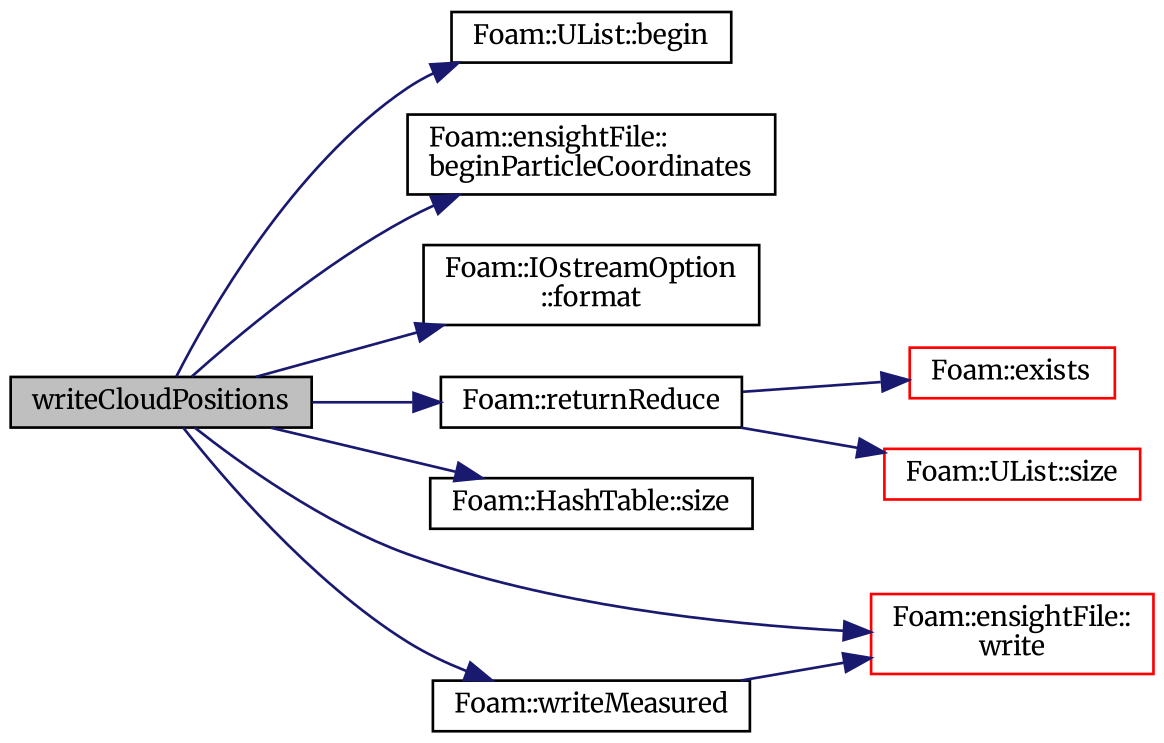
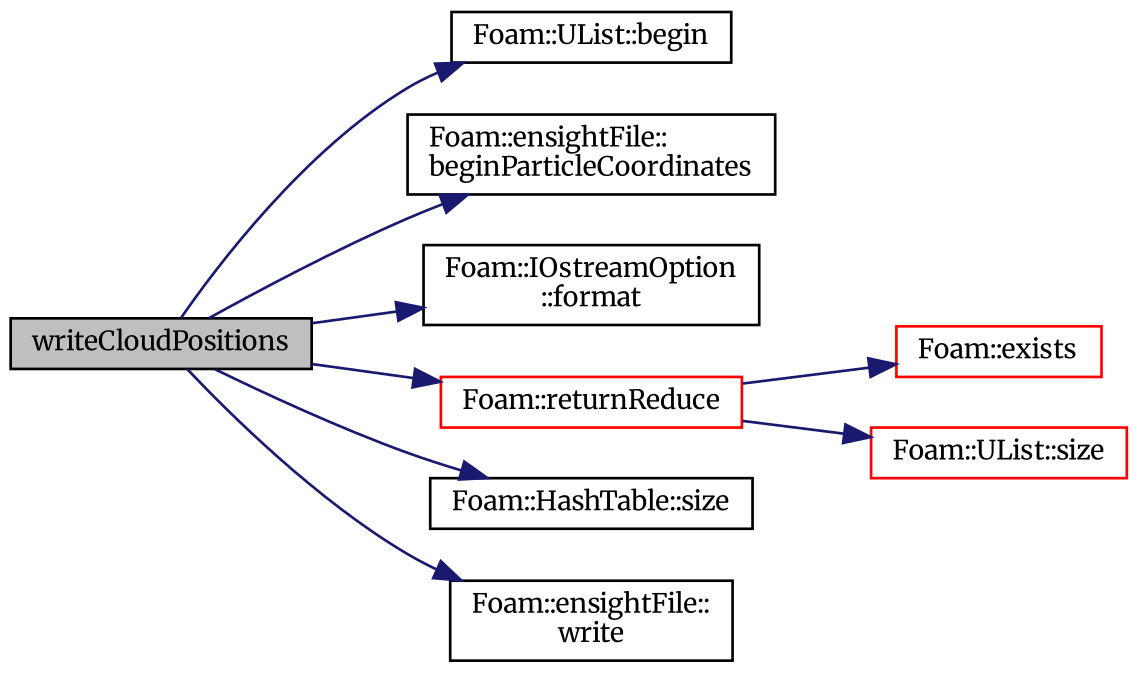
node "Foam::returnReduce": color black -> red
node "Foam::ensightFile:: write": color red -> black
node "Foam::writeMeasured": removed
